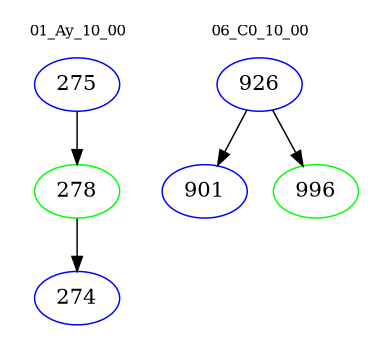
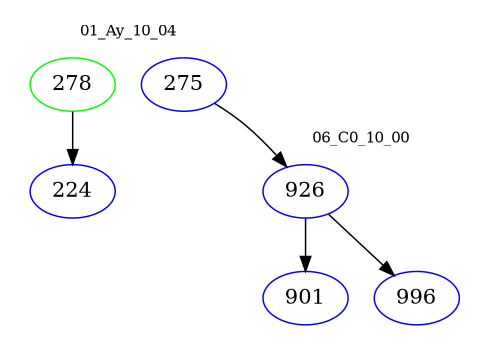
cluster "01_Ay_10_00": label "01_Ay_10_00" -> "01_Ay_10_04"
edge "275" -> "278": now "275" -> "926"
node "996": color green -> blue
node "274": label "274" -> "224"
